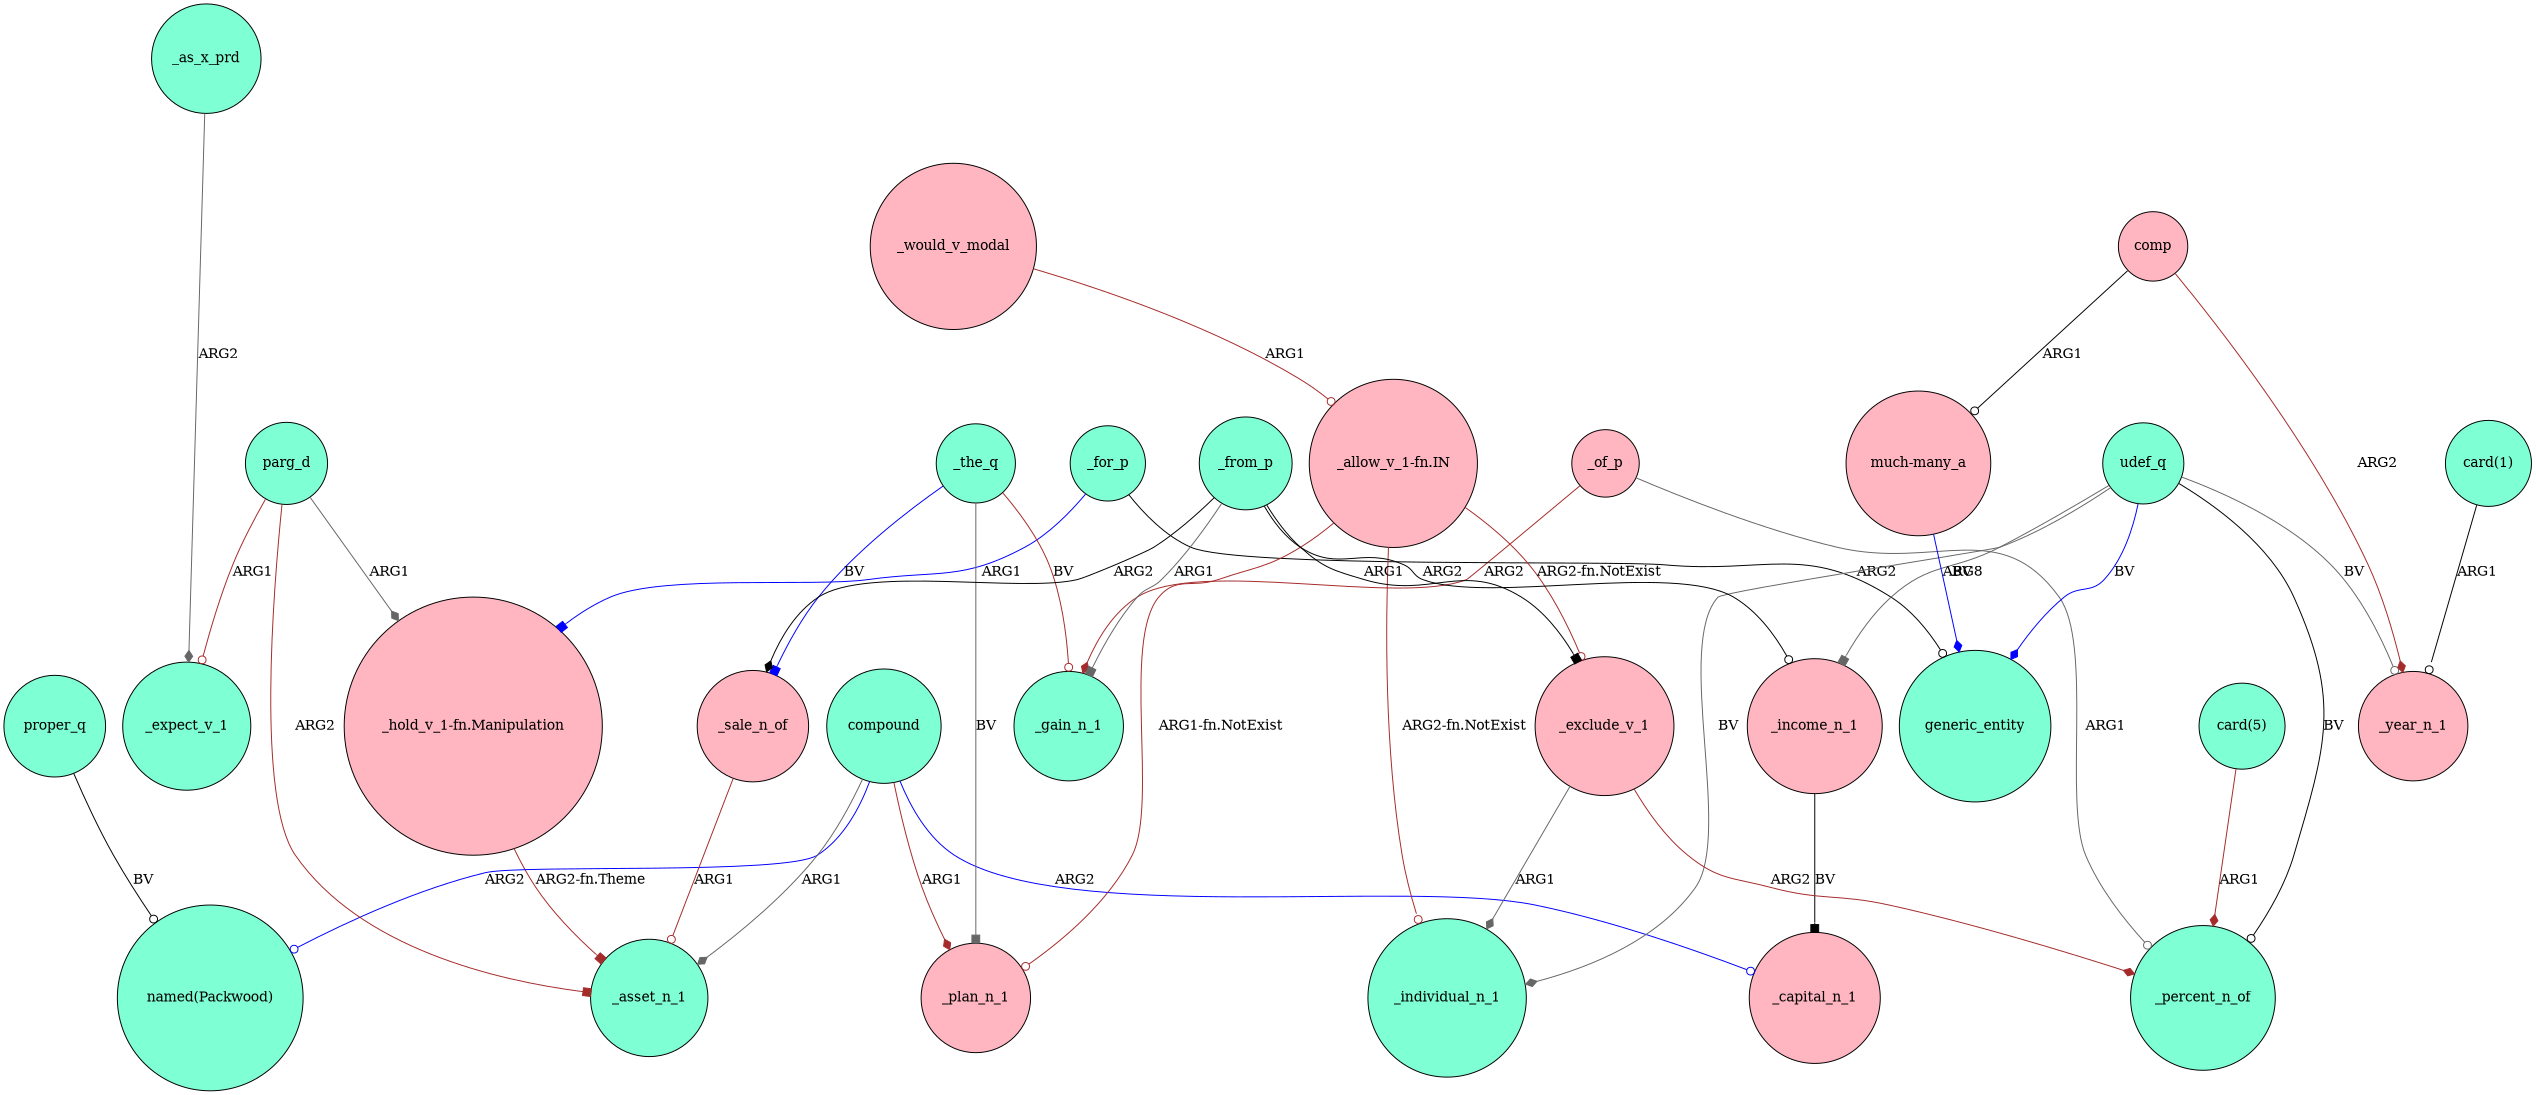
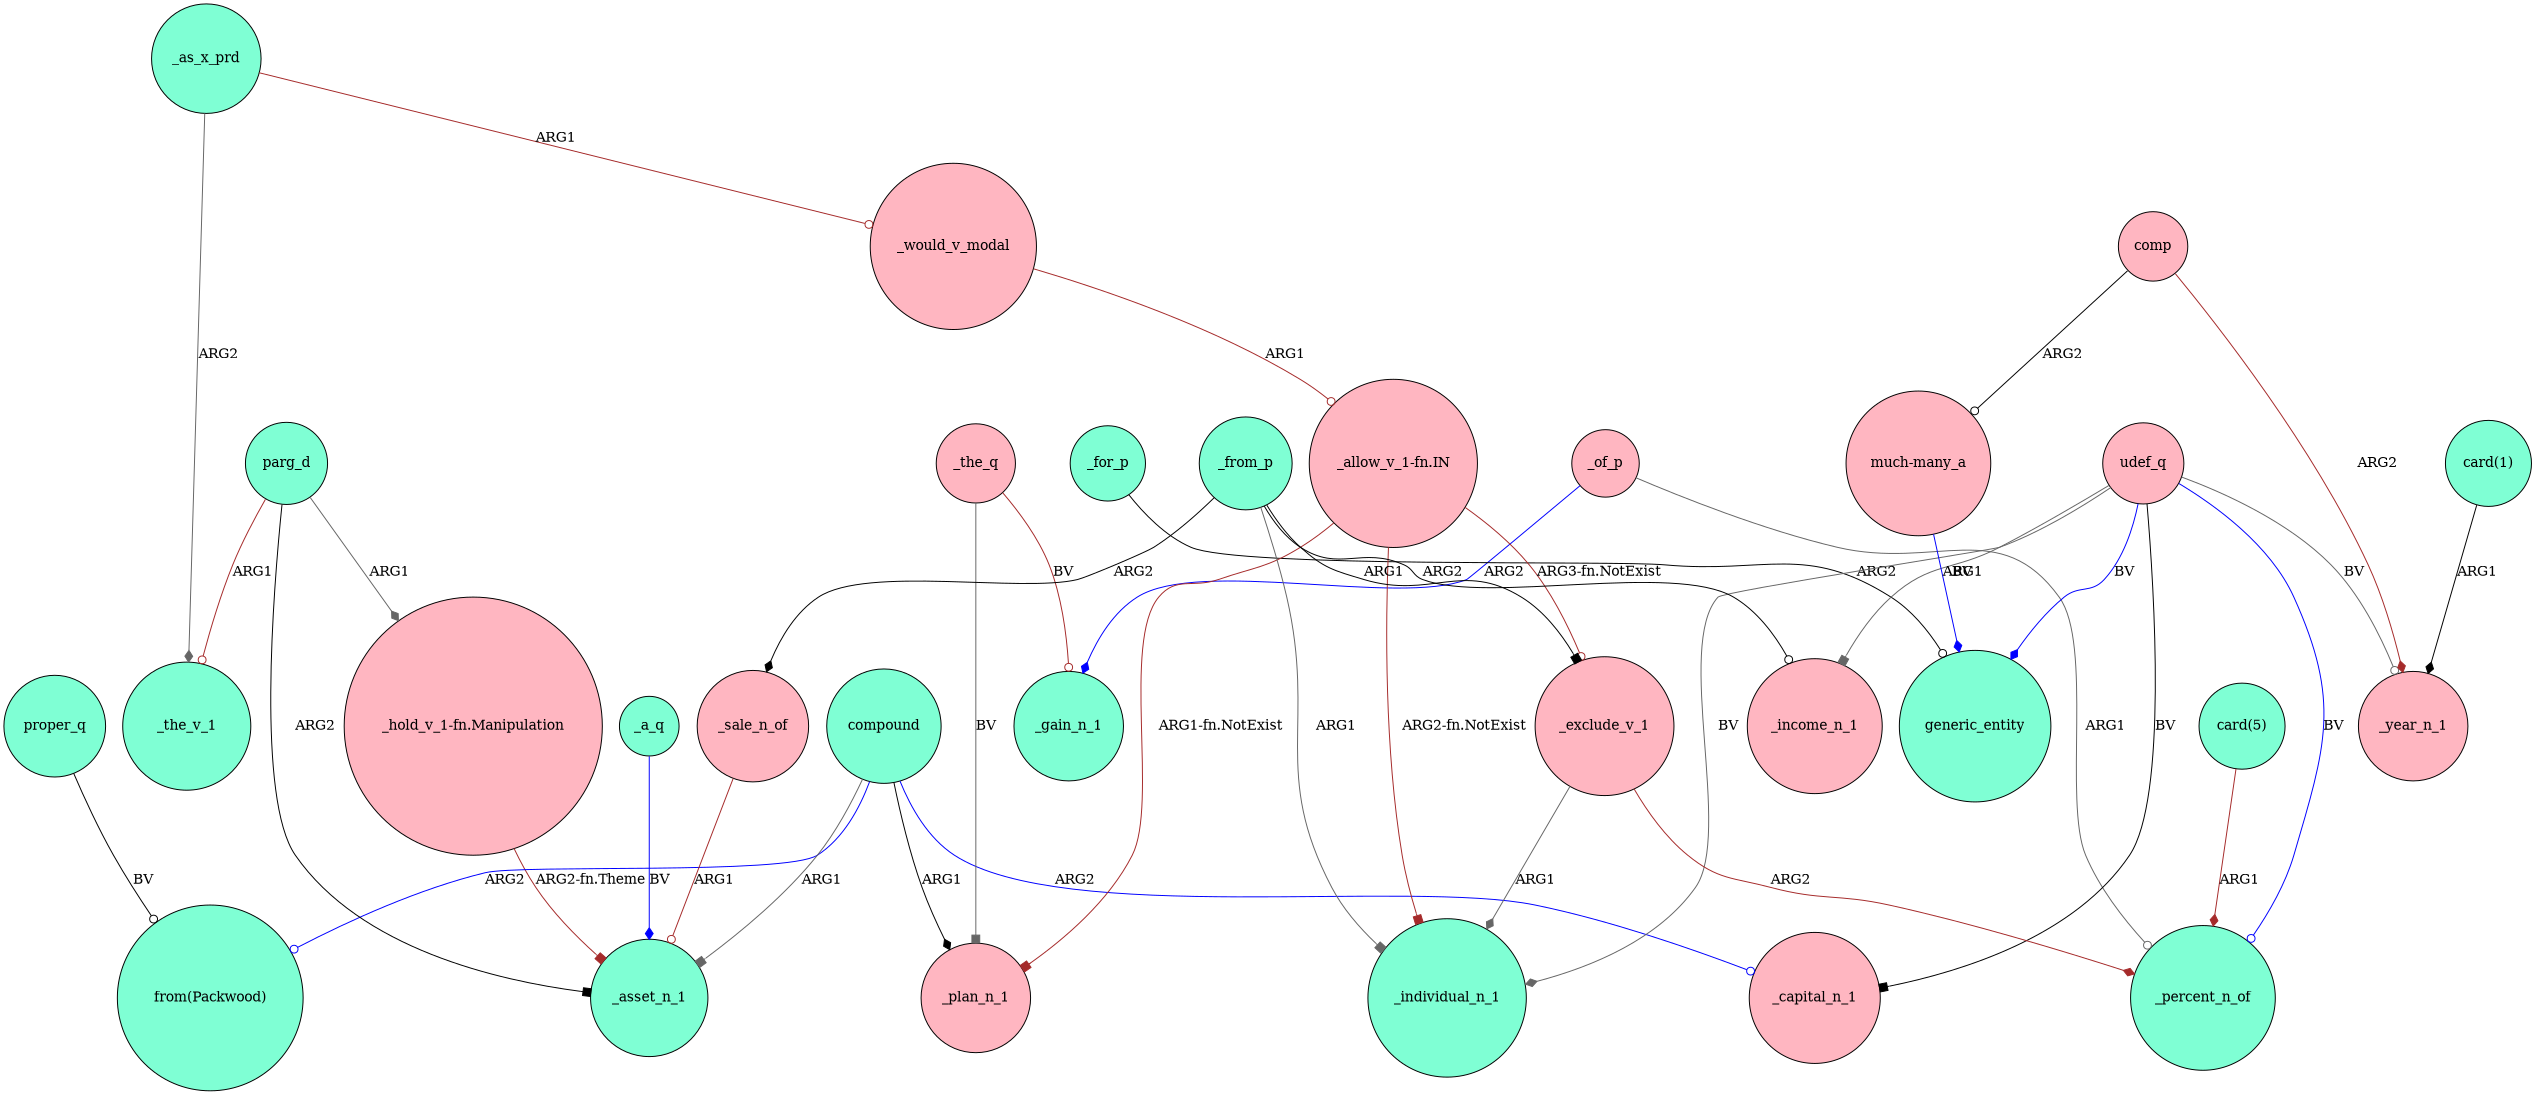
edge "_as_x_prd" -> "_would_v_modal": added, label "ARG1"
edge "comp" -> "much-many_a": label "ARG1" -> "ARG2"
node "_the_q": fillcolor aquamarine -> lightpink
node "udef_q": fillcolor aquamarine -> lightpink
edge "_the_q" -> "_sale_n_of": removed, label "BV"
edge "_allow_v_1-fn.IN" -> "_exclude_v_1": label "ARG2-fn.NotExist" -> "ARG3-fn.NotExist"
edge "much-many_a" -> "generic_entity": label "ARG8" -> "ARG1"
edge "_from_p" -> "_gain_n_1": now "_from_p" -> "_individual_n_1"
edge "_for_p" -> "_hold_v_1-fn.Manipulation": removed, label "ARG1"
edge "card(1)" -> "_year_n_1": arrowhead odot -> diamond
edge "_of_p" -> "_gain_n_1": color brown -> blue
edge "udef_q" -> "_percent_n_of": color black -> blue
edge "_allow_v_1-fn.IN" -> "_plan_n_1": arrowhead odot -> box
node "_expect_v_1": label "_expect_v_1" -> "_the_v_1"
node "_a_q": added
edge "_allow_v_1-fn.IN" -> "_individual_n_1": arrowhead odot -> box
edge "parg_d" -> "_asset_n_1": color brown -> black
edge "_income_n_1" -> "_capital_n_1": now "udef_q" -> "_capital_n_1"
edge "compound" -> "_plan_n_1": color brown -> black
edge "compound" -> "_asset_n_1": arrowhead diamond -> box
node "named(Packwood)": label "named(Packwood)" -> "from(Packwood)"
